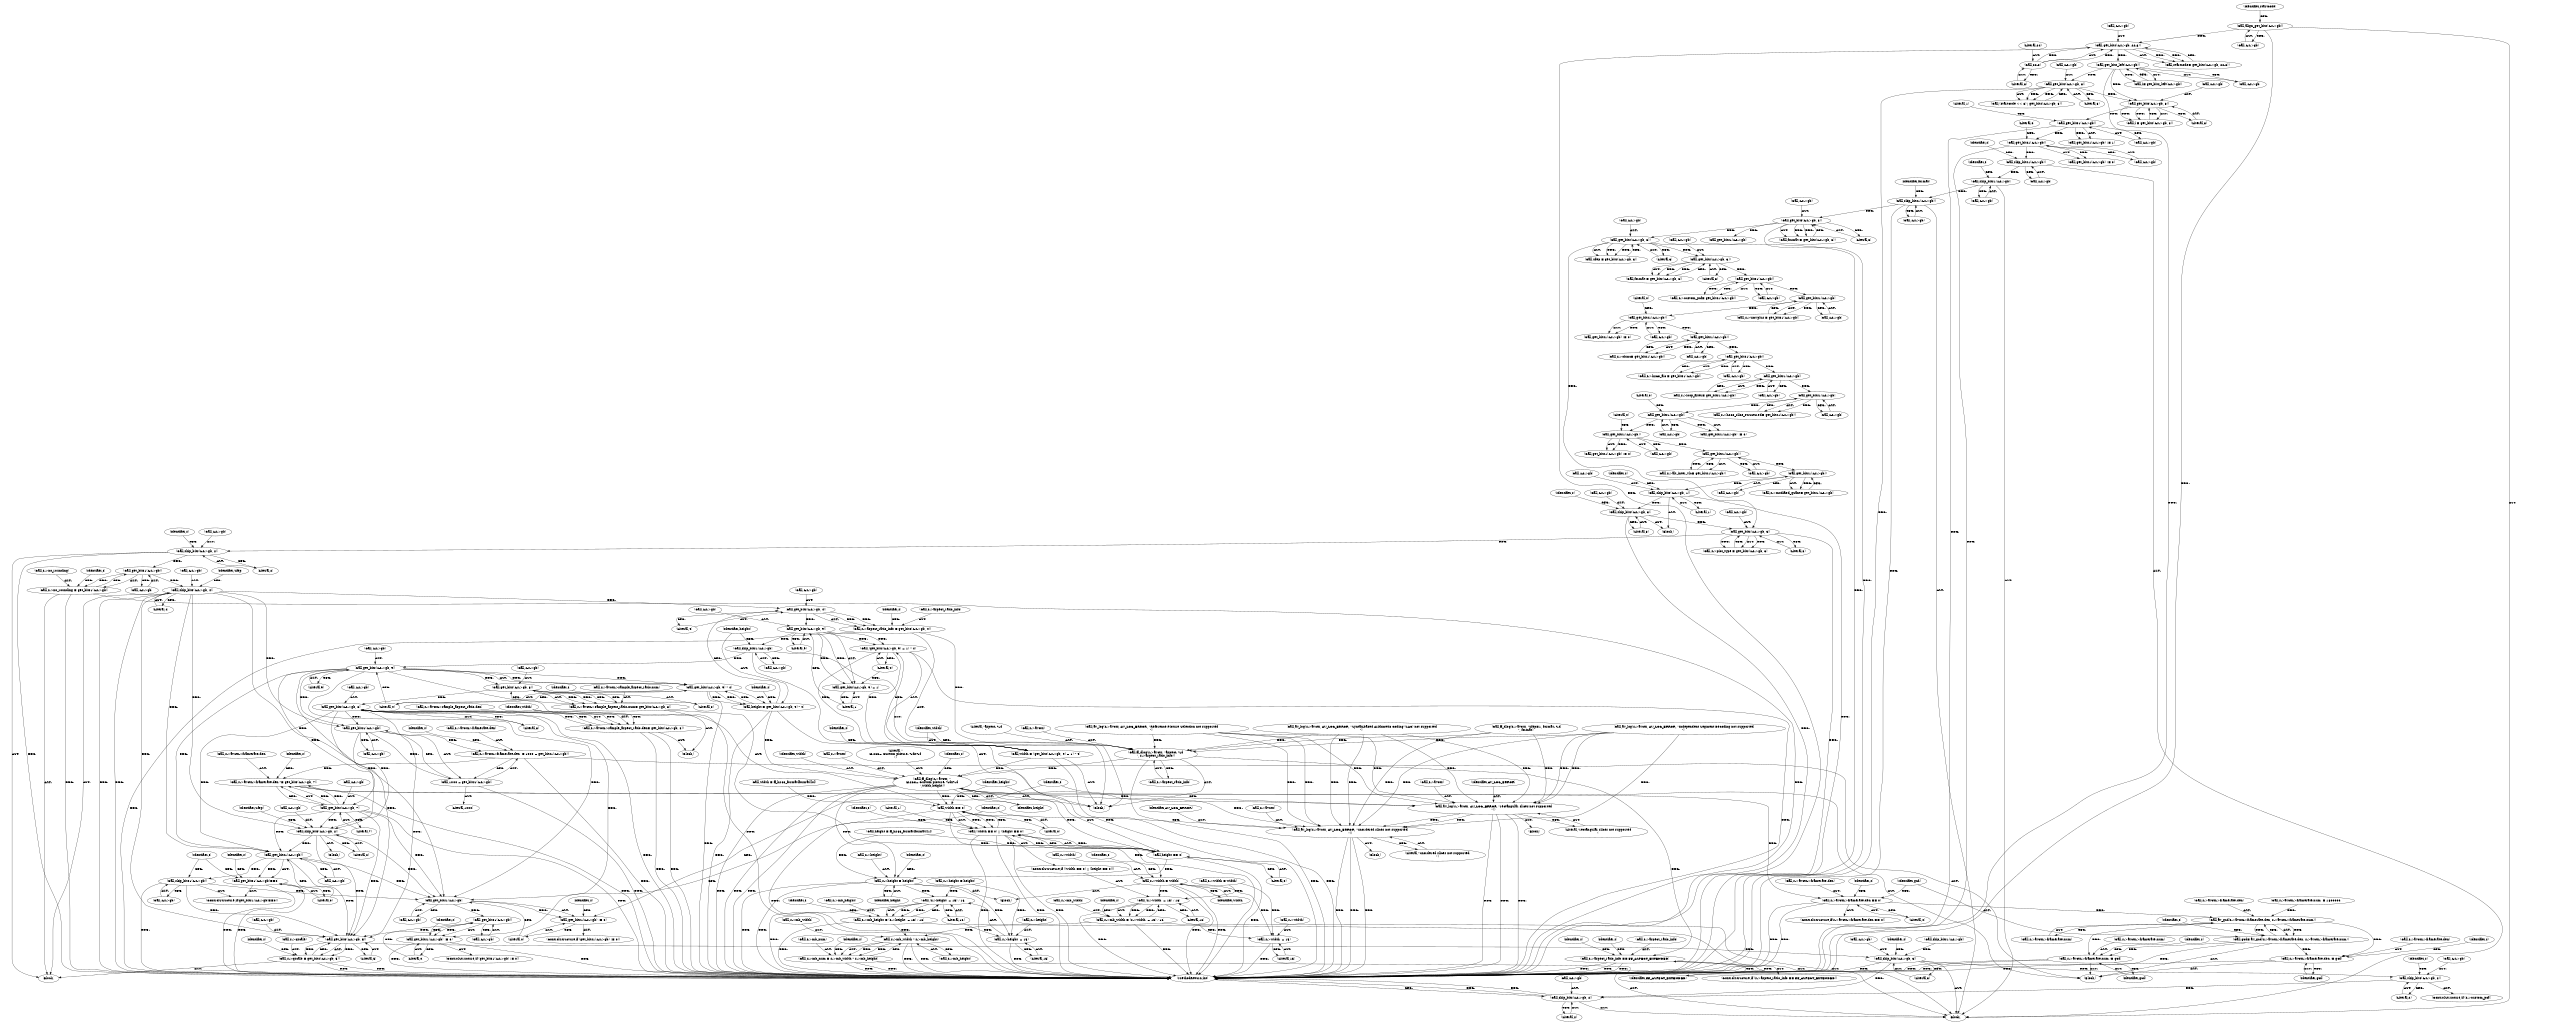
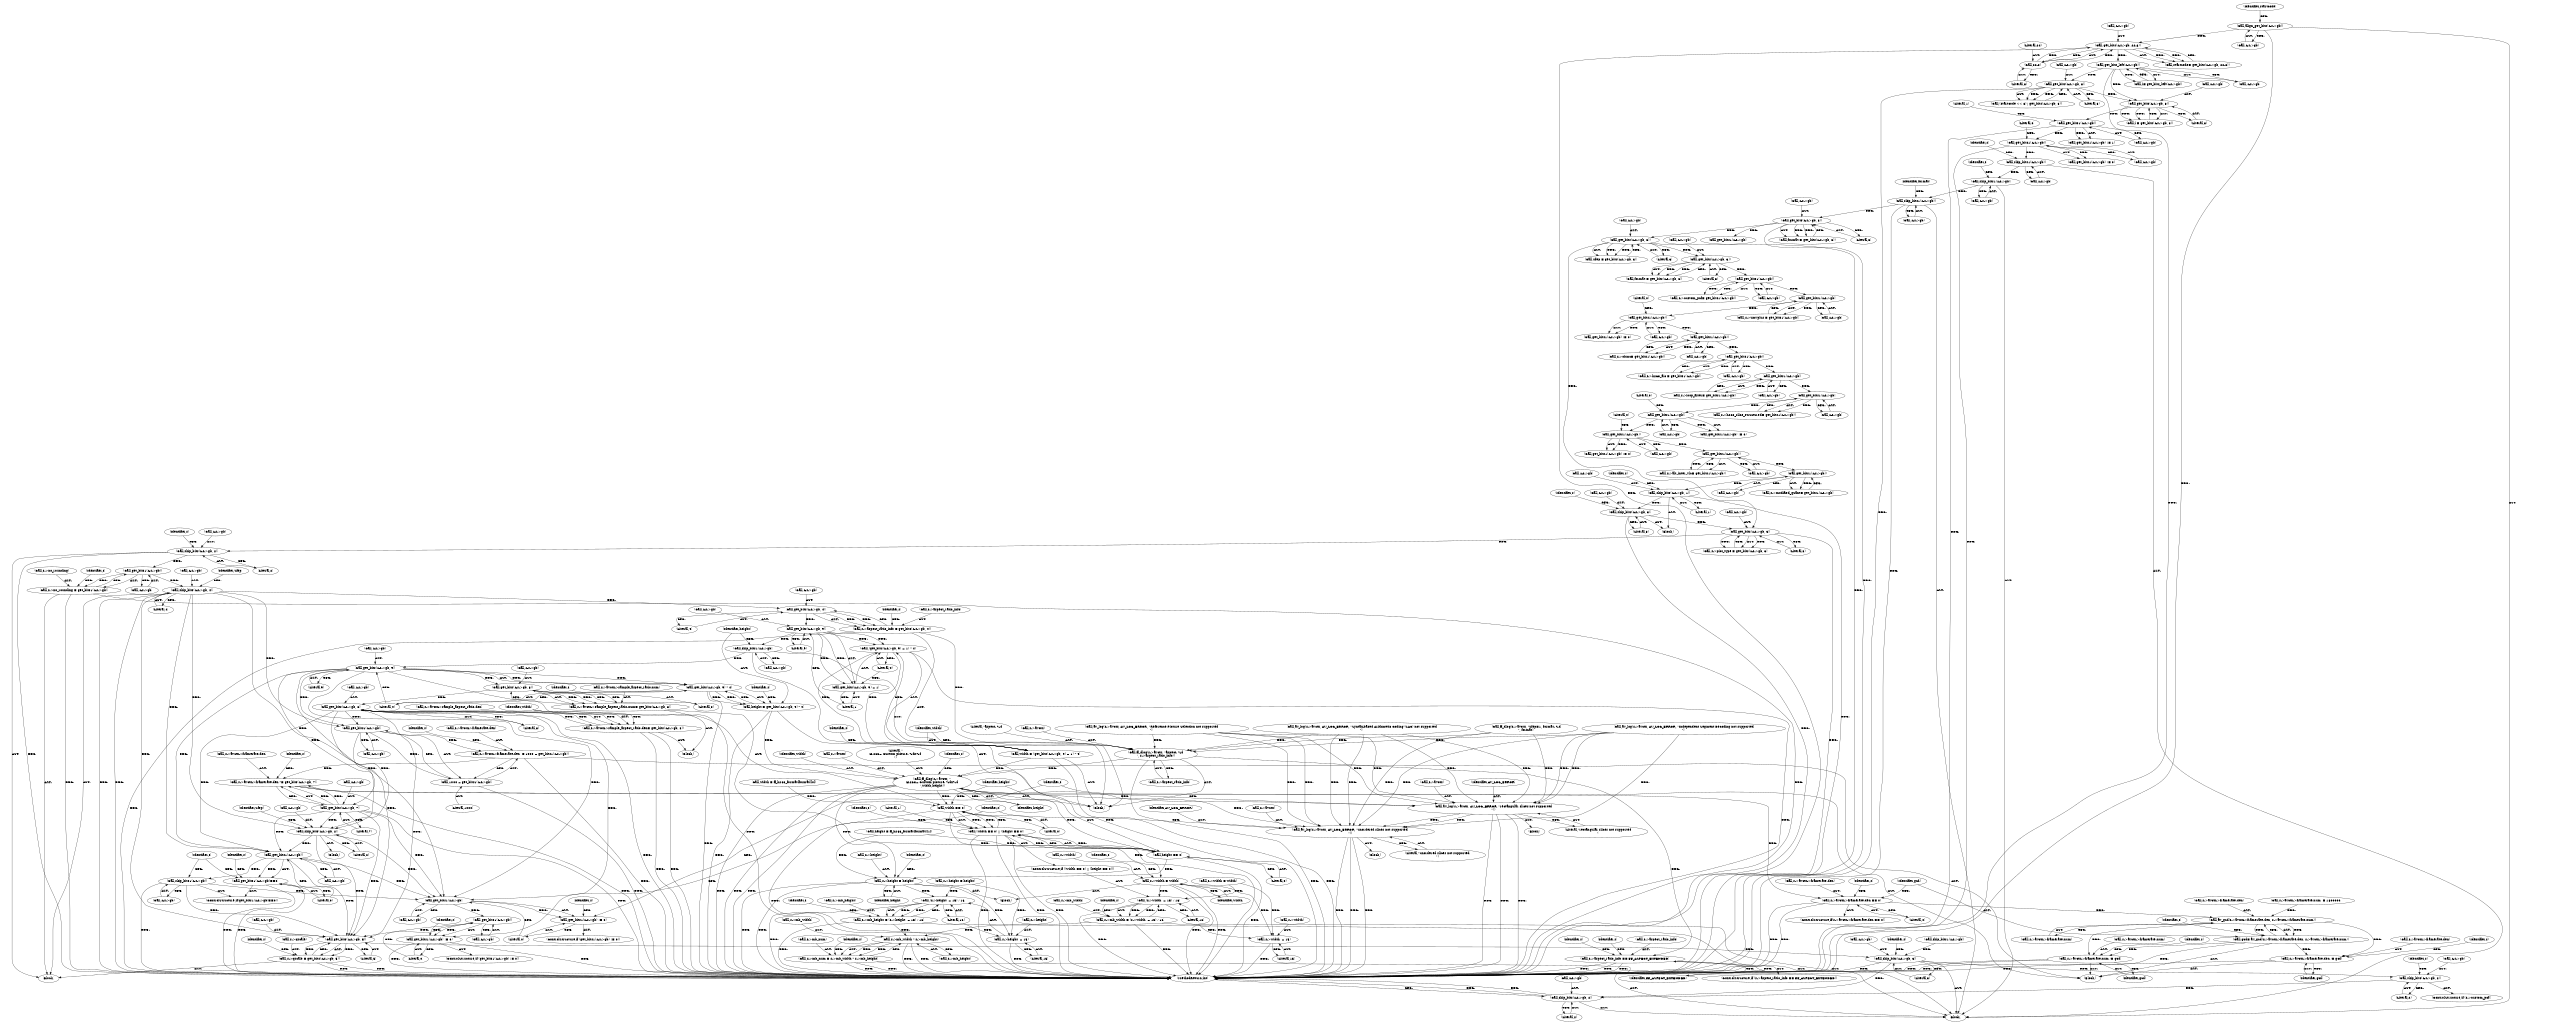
edge "(Call,get_bits(&s->gb, 22-8))" -> "(Call,22-8)": added, label "CFG:"
edge "(Call,height = get_bits(&s->gb, 9) * 4)" -> "(Call,get_bits(&s->gb, 4))": now "(Call,s->aspect_ratio_info = get_bits(&s->gb, 4))" -> "(Call,get_bits(&s->gb, 4))"
edge "(Call,get_bits(&s->gb, 9) + 1)" -> "(Call,(get_bits(&s->gb, 9) + 1) * 4)": added, label "AST:"
edge "(Call,1000 + get_bits1(&s->gb))" -> "(Literal,1000)": reversed
